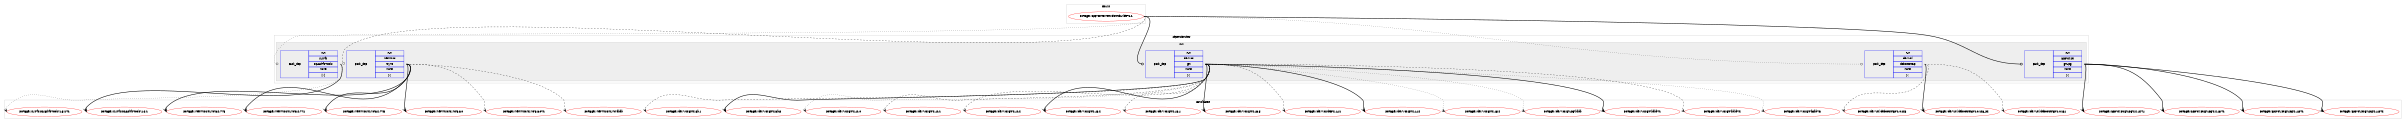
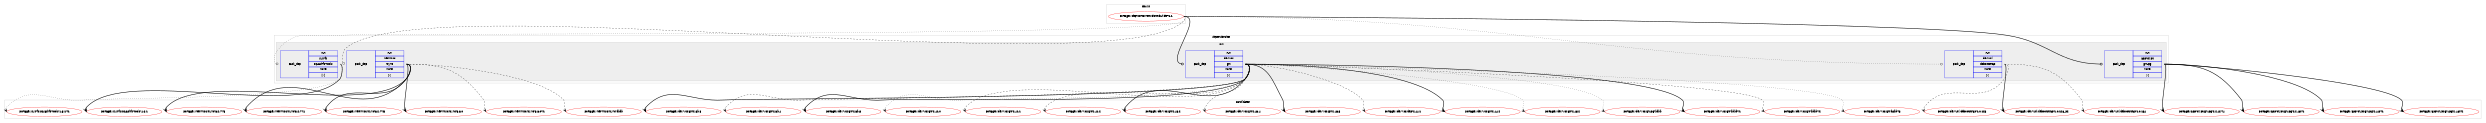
node "portage://app-containers/distrobuilder-2.1": label "portage://app-containers/distrobuilder-2.1" -> "portage://dep-containers/distrobuilder-2.1"
node "portage://dev-vcs/git-2.39.3": added
